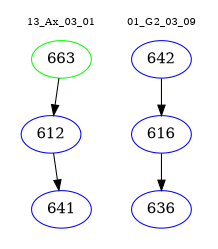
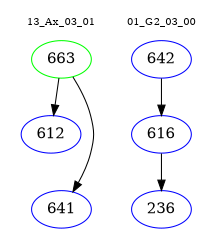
cluster "01_G2_03_09": label "01_G2_03_09" -> "01_G2_03_00"
edge "612" -> "641": now "663" -> "641"
node "636": label "636" -> "236"
